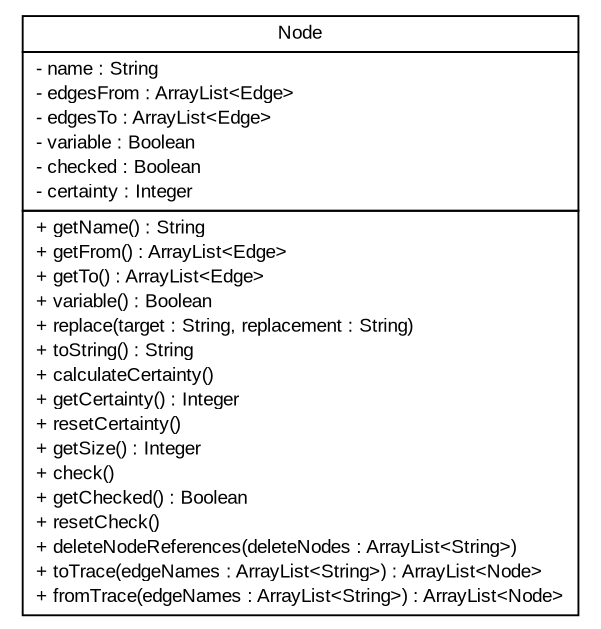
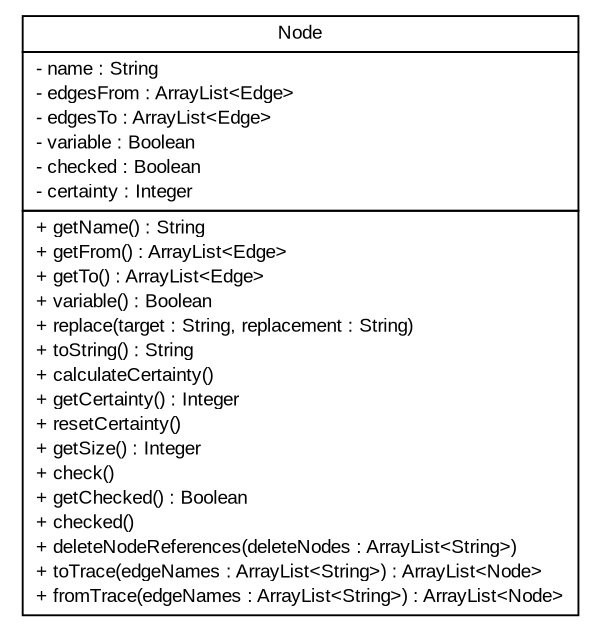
node "Node": text "+ resetCheck()" -> "+ checked()"
